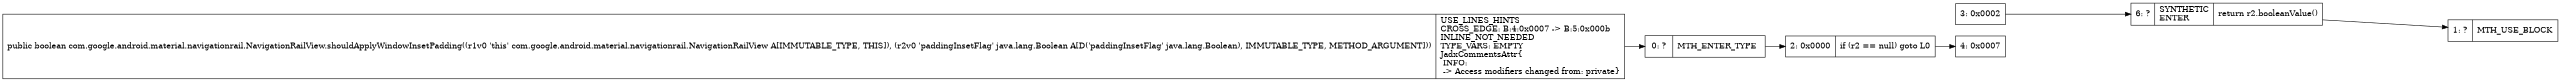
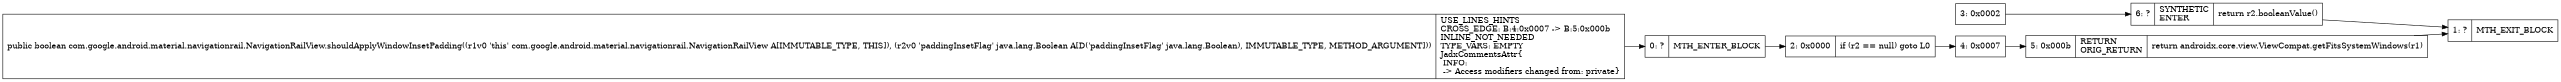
node "1: ?": text "MTH_USE_BLOCK" -> "MTH_EXIT_BLOCK"
node "0: ?": text "MTH_ENTER_TYPE" -> "MTH_ENTER_BLOCK"
node "5: 0x000b": added
